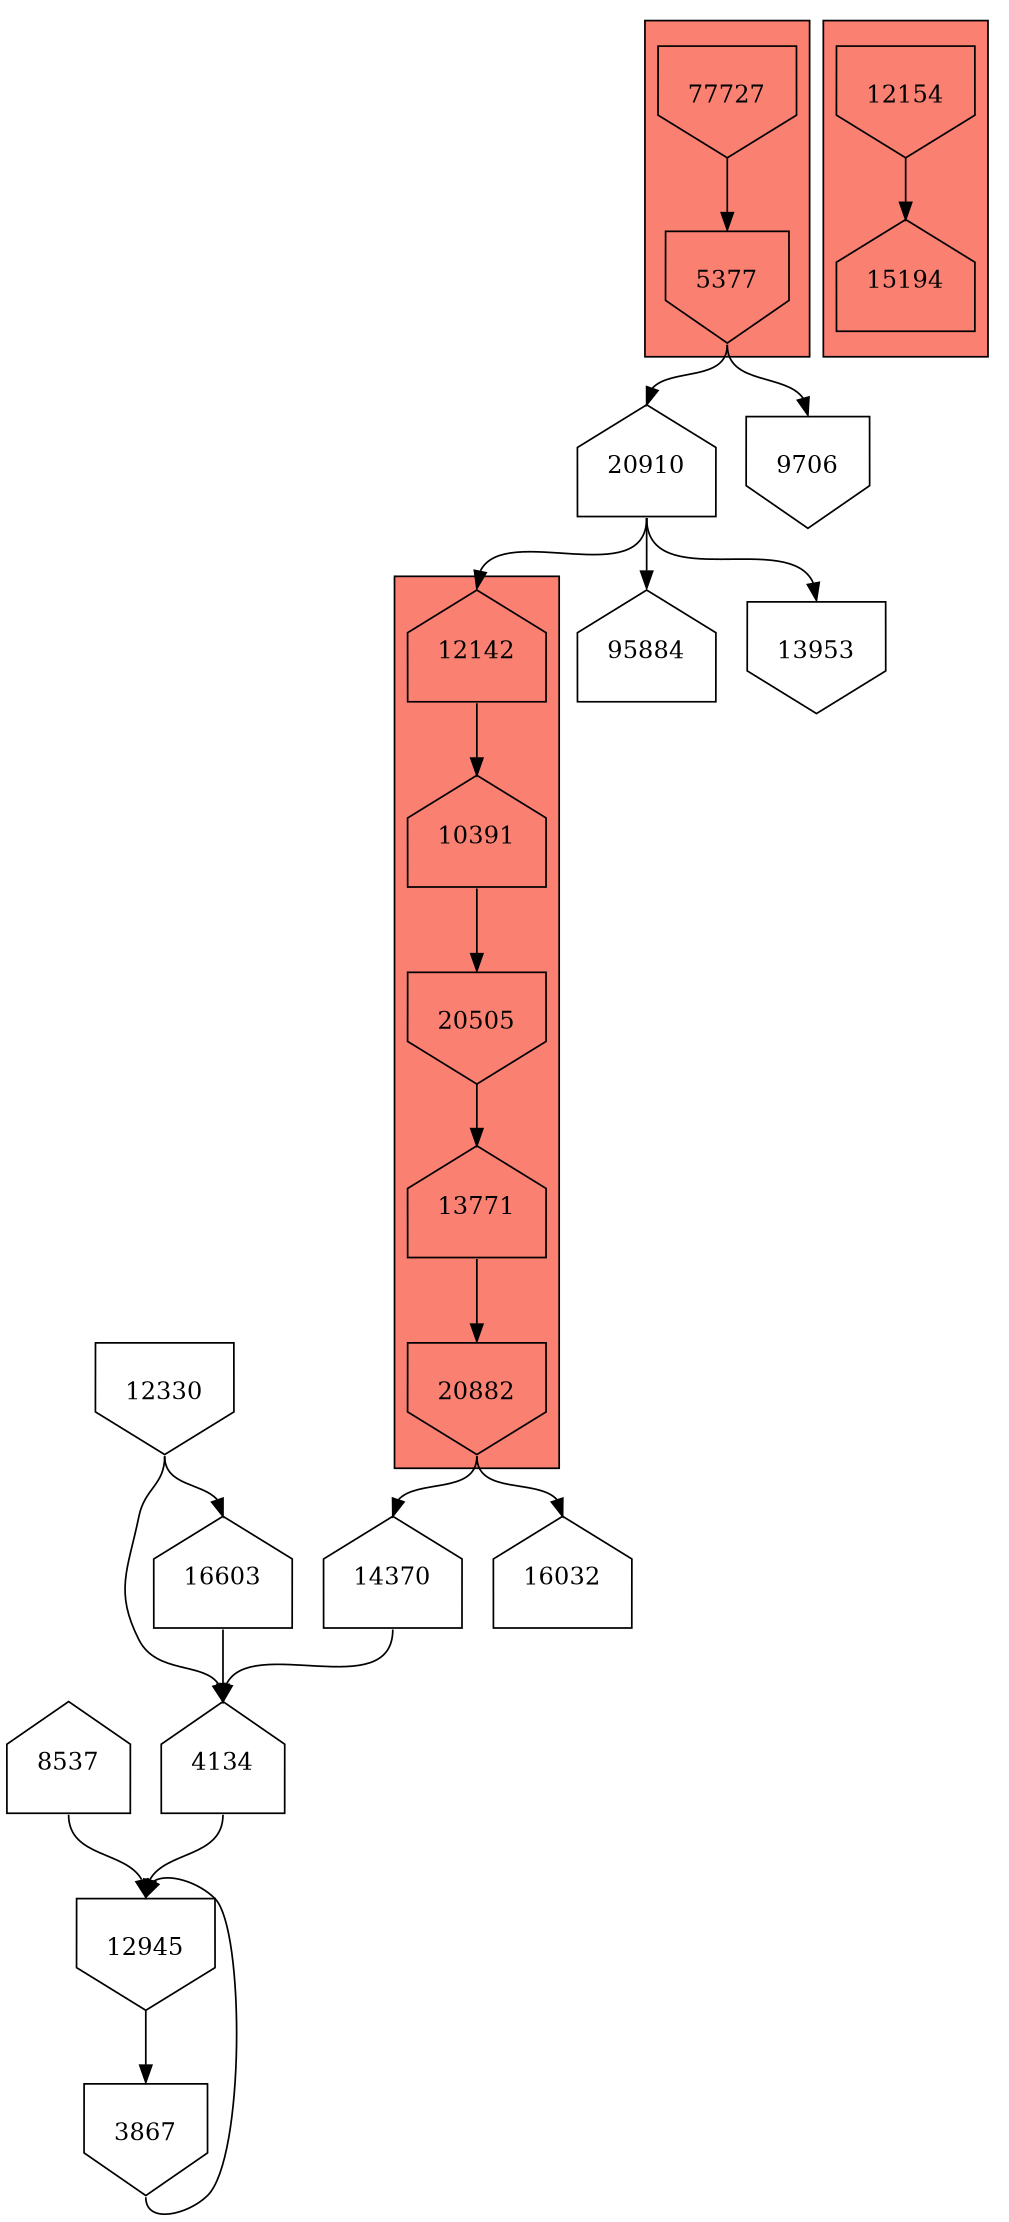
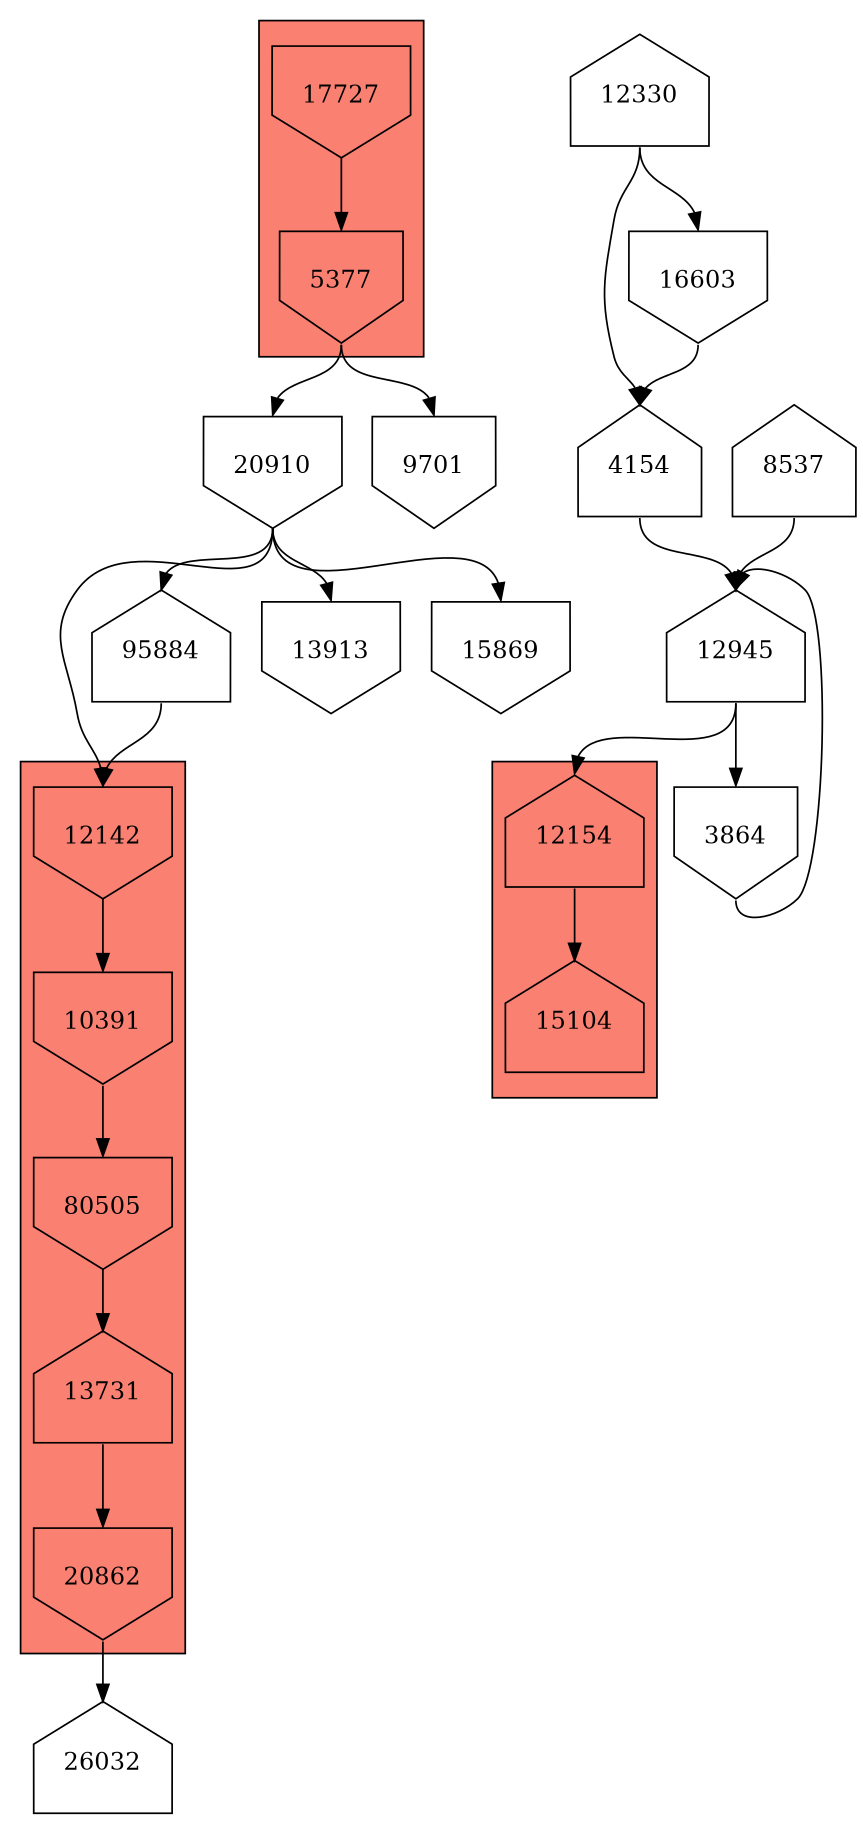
node "77727": label "77727" -> "17727"
node "12154": shape invhouse -> house
node "15194": label "15194" -> "15104"
node "20910": shape house -> invhouse
node "9706": label "9706" -> "9701"
node "12142": shape house -> invhouse
node "15869": added
node "13953": label "13953" -> "13913"
edge "12945" -> "12154": added
edge "95884" -> "12142": added
node "10391": shape house -> invhouse
node "20505": label "20505" -> "80505"
node "13771": label "13771" -> "13731"
node "12330": shape invhouse -> house
node "20882": label "20882" -> "20862"
node "16603": shape house -> invhouse
node "14370": removed
node "16032": label "16032" -> "26032"
node "4134": label "4134" -> "4154"
node "12945": shape invhouse -> house
node "3867": label "3867" -> "3864"
